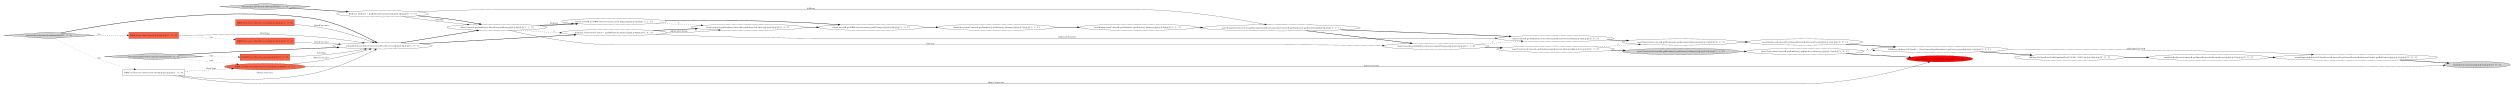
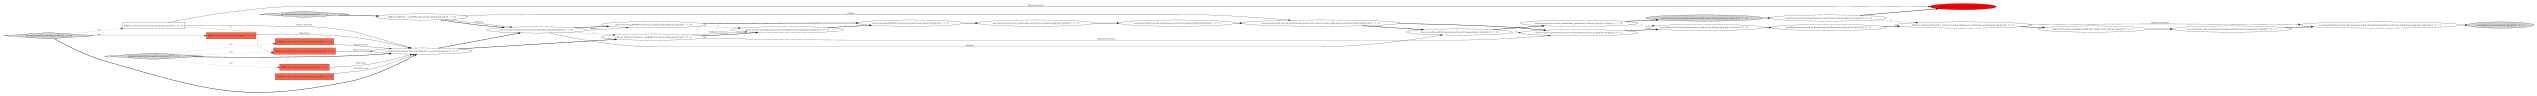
edge "DBMSType dbmsType@@@2@@@['1', '0', '0']" -> "DBMSProcessor dbmsProcessor@@@2@@@['0', '0', '1']": now "simulateUpdateOnNoLongerExistingEntry['0', '0', '1']" -> "DBMSProcessor dbmsProcessor@@@2@@@['0', '0', '1']"
node "DBMSConnection dbmsConnection@@@2@@@['0', '0', '1']": shape ellipse -> box
edge "DBMSConnection dbmsConnection@@@2@@@['0', '0', '1']" -> "clear(dbmsConnection)@@@17@@@['0', '0', '1']": removed, label "dbmsConnection"
edge "DBMSConnection dbmsConnection@@@2@@@['1', '0', '0']" -> "DBMSConnection dbmsConnection@@@2@@@['0', '0', '1']": label "dbmsType" -> "0"
